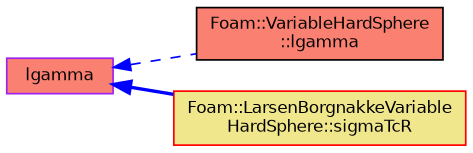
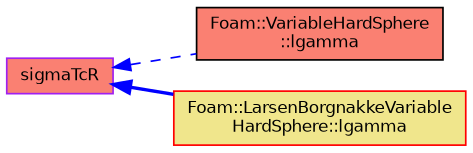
node "lgamma": label "lgamma" -> "sigmaTcR"
node "Foam::LarsenBorgnakkeVariable HardSphere::sigmaTcR": label "Foam::LarsenBorgnakkeVariable HardSphere::sigmaTcR" -> "Foam::LarsenBorgnakkeVariable HardSphere::lgamma"
